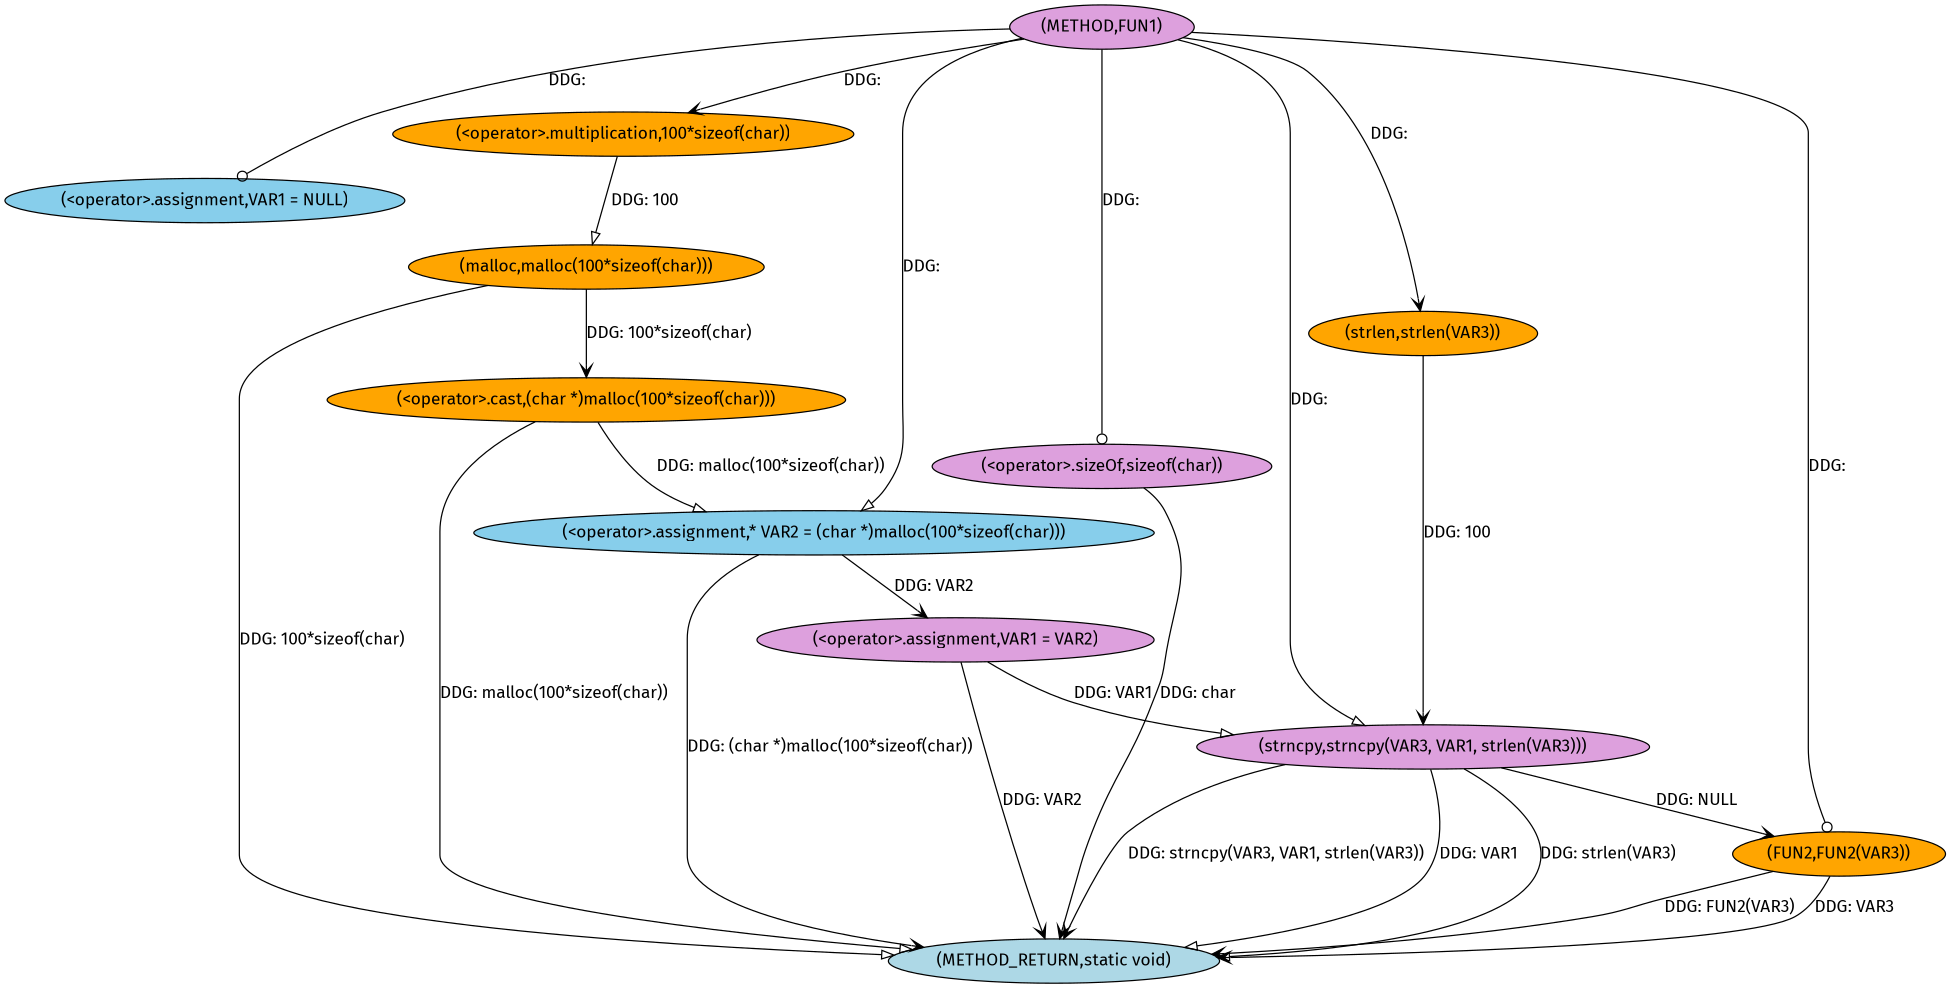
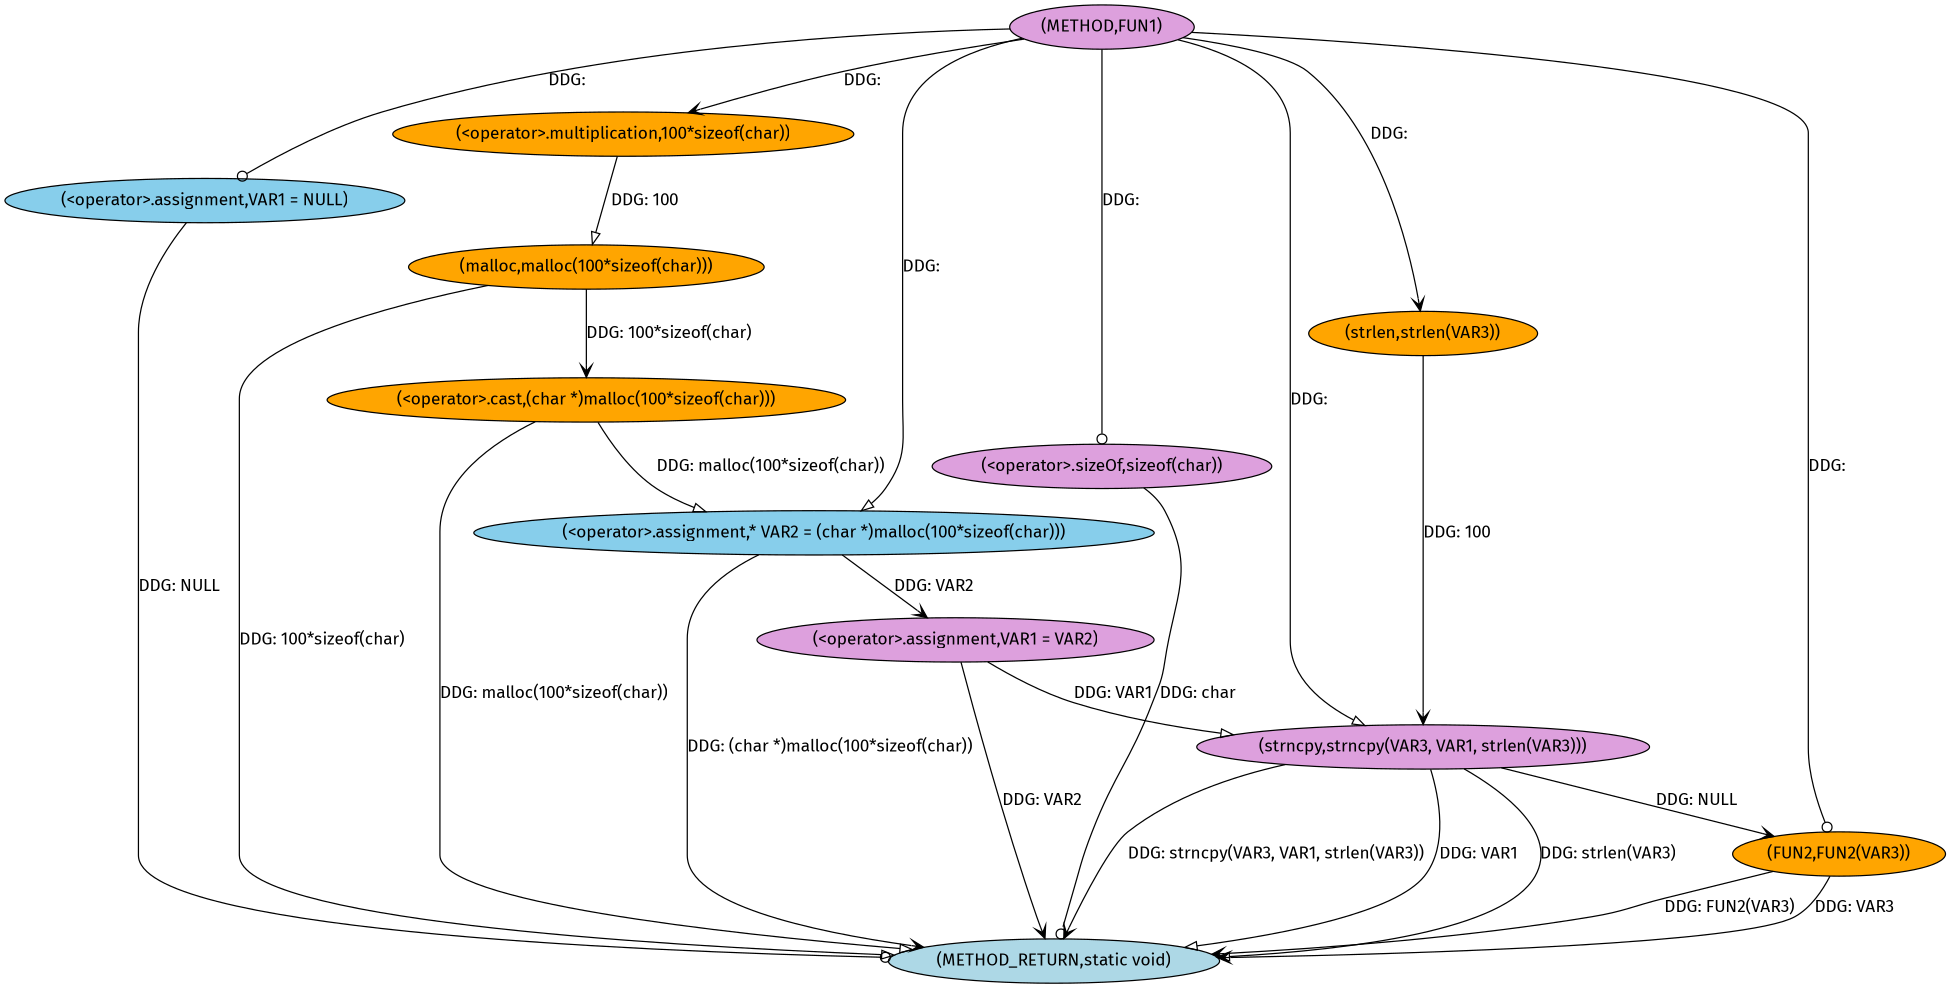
edge "(<operator>.sizeOf,sizeof(char))" -> "(METHOD_RETURN,static void)": arrowhead vee -> odot
edge "(<operator>.assignment,VAR1 = NULL)" -> "(METHOD_RETURN,static void)": added, label "DDG: NULL"
